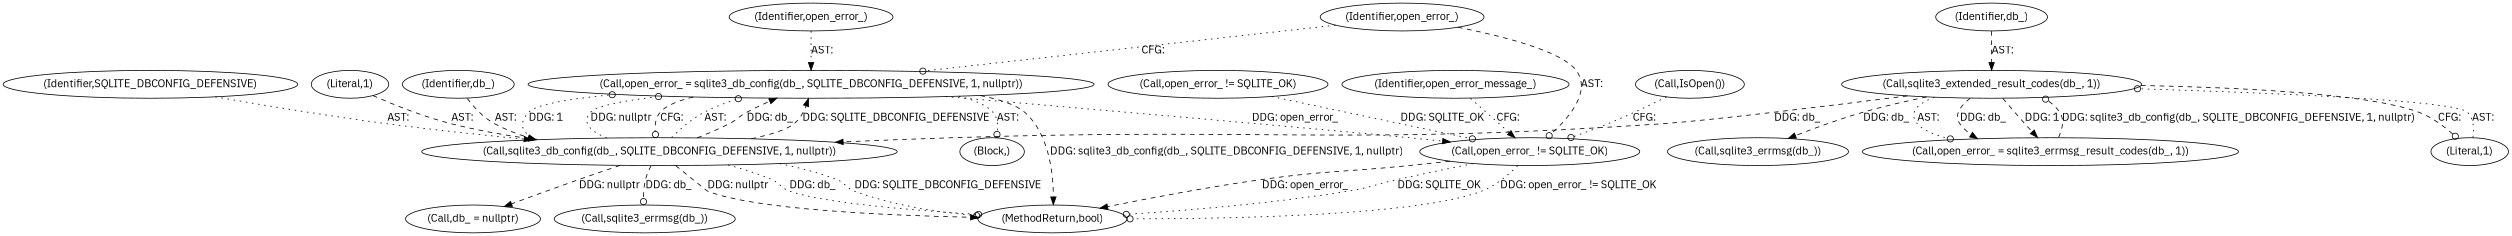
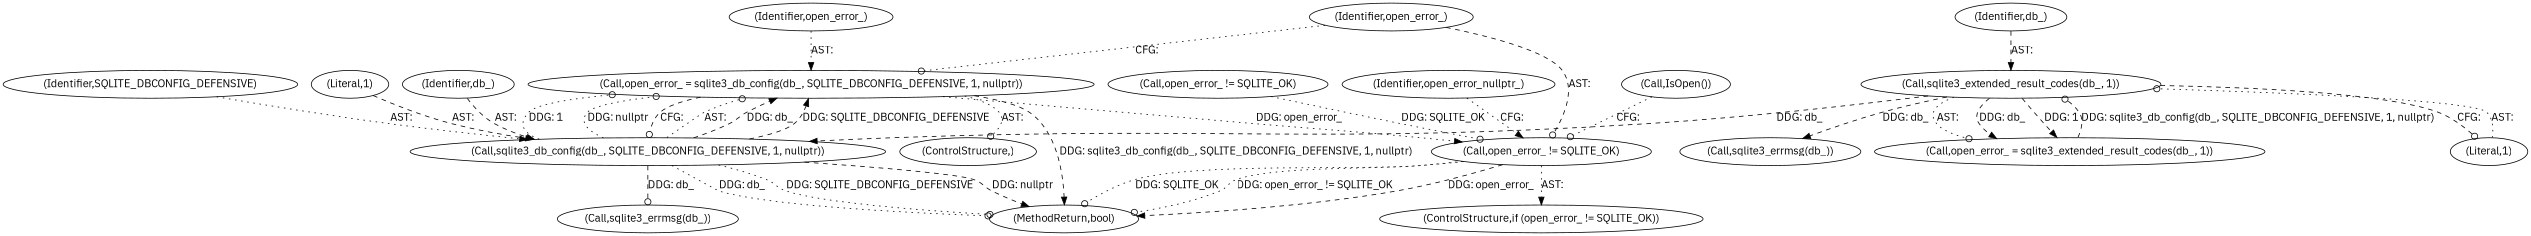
node "(Identifier,open_error_message_)": label "(Identifier,open_error_message_)" -> "(Identifier,open_error_nullptr_)"
node "(Block,)": label "(Block,)" -> "(ControlStructure,)"
node "(Call,open_error_ = sqlite3_errmsg_result_codes(db_, 1))": label "(Call,open_error_ = sqlite3_errmsg_result_codes(db_, 1))" -> "(Call,open_error_ = sqlite3_extended_result_codes(db_, 1))"
node "(Call,db_ = nullptr)": removed
node "(ControlStructure,if (open_error_ != SQLITE_OK))": added
